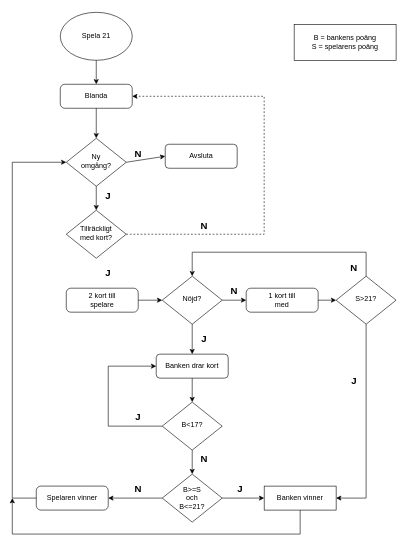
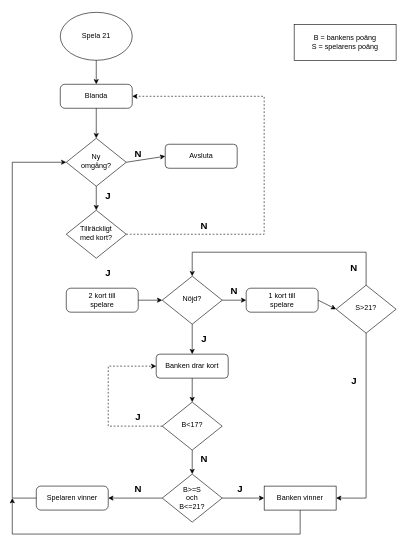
node "1 kort till med": label "1 kort till med" -> "1 kort till spelare"
node "S>21?": moved (366, 300) -> (366, 309)
edge "B<17?" -> "Banken drar kort": style solid -> dashed
